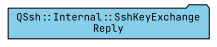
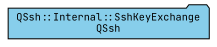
node "QSsh::Internal::SshKeyExchange Reply": label "QSsh::Internal::SshKeyExchange Reply" -> "QSsh::Internal::SshKeyExchange QSsh"
